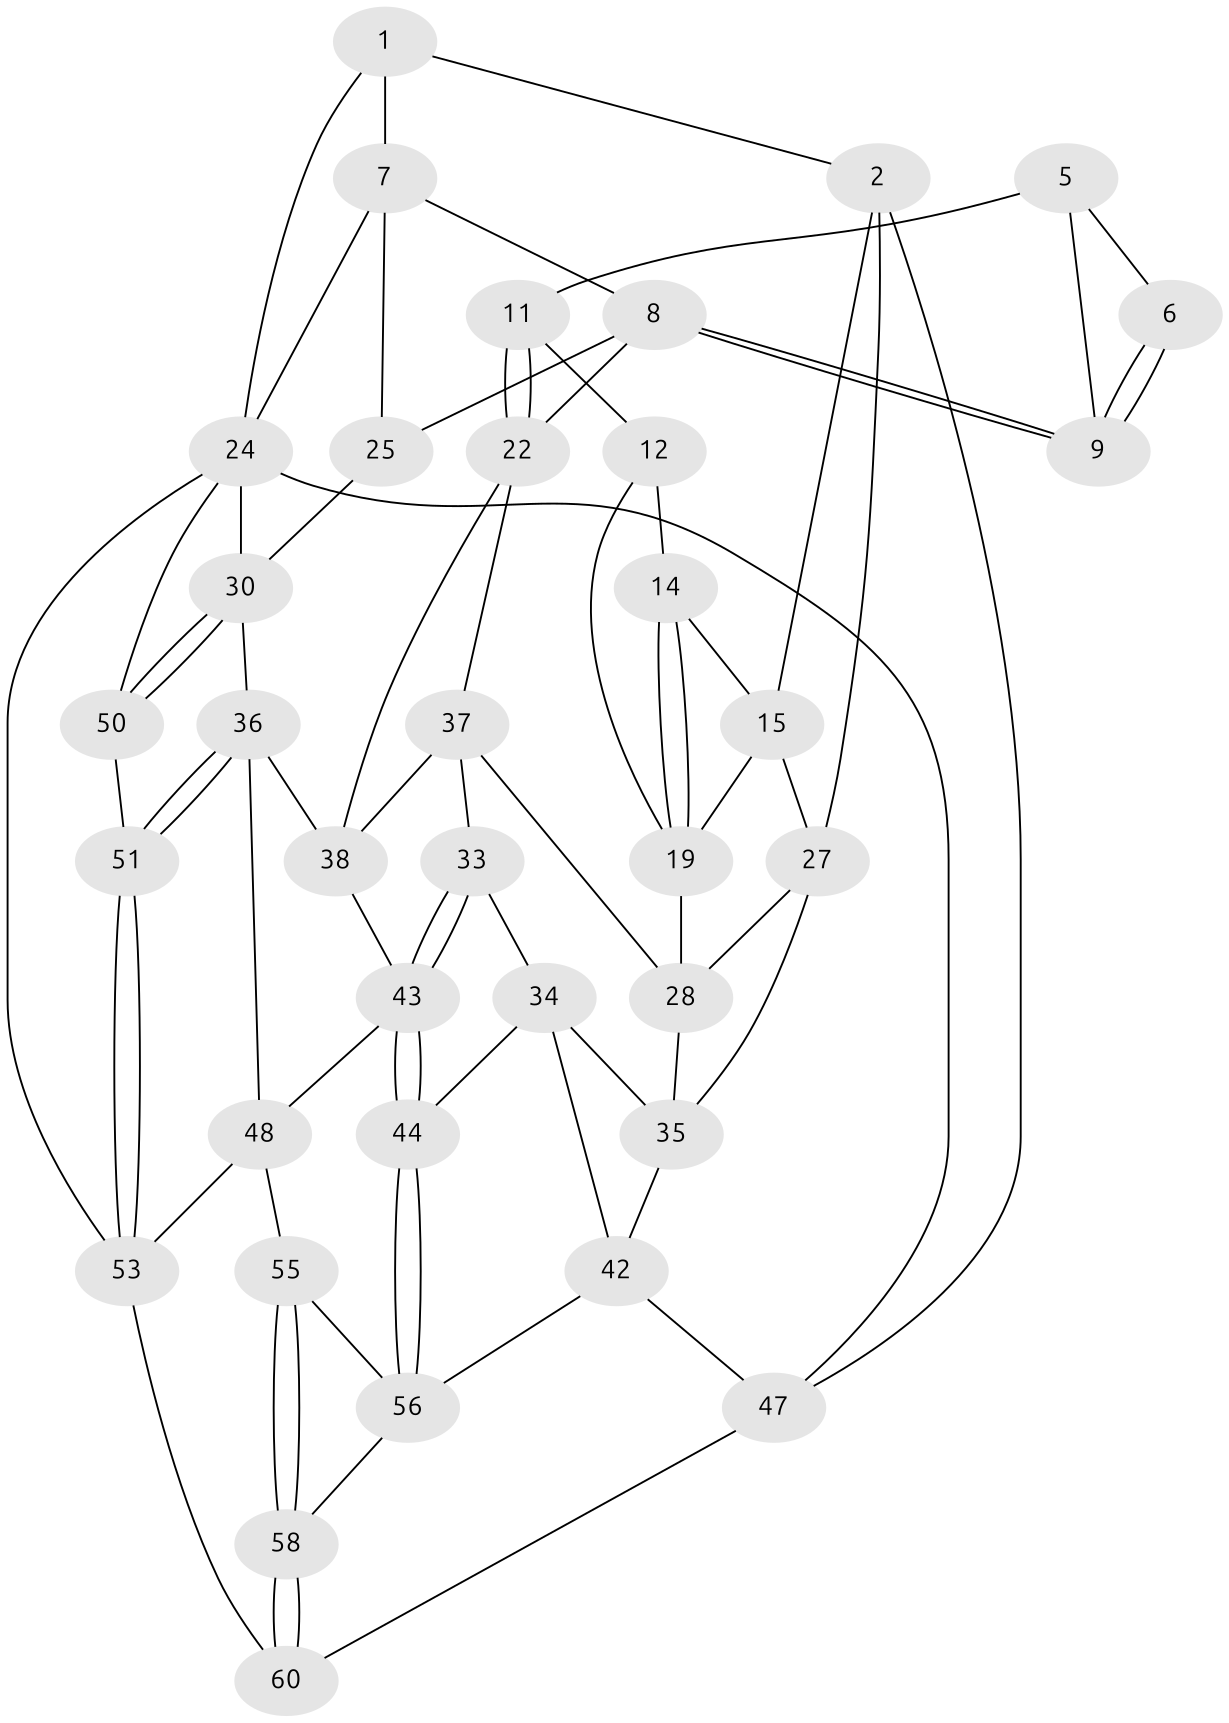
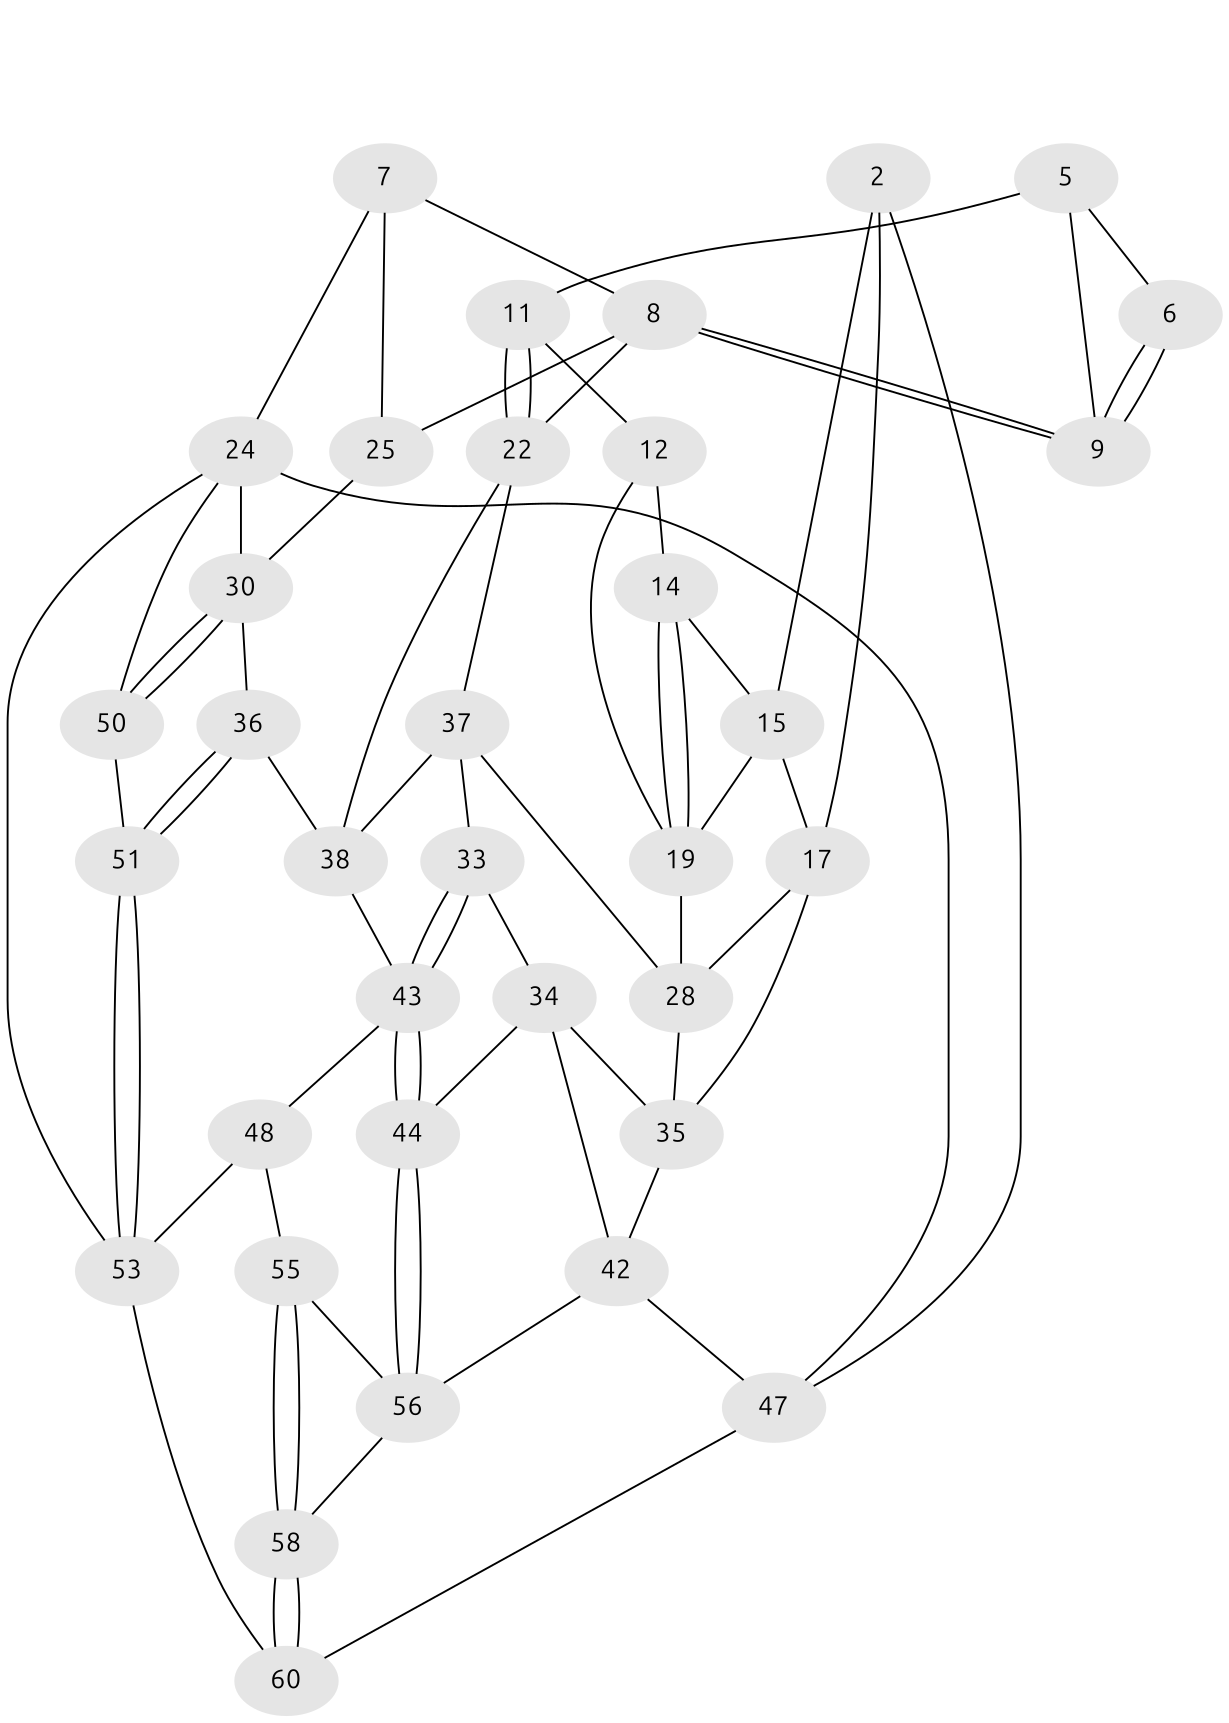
node "1": removed
node "27": label "27" -> "17"
edge "36" -- "48": removed
